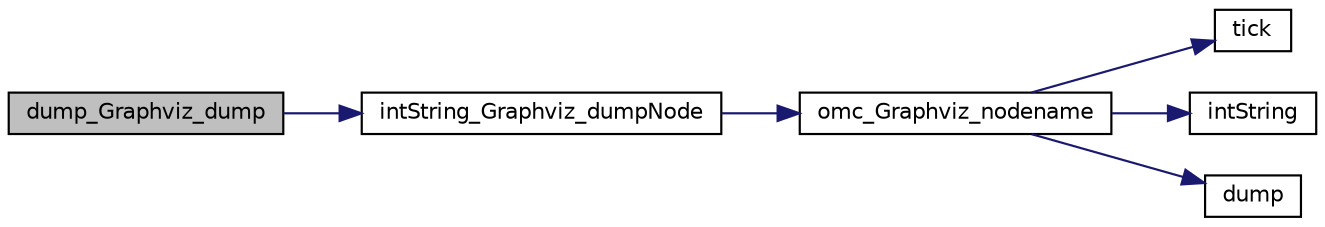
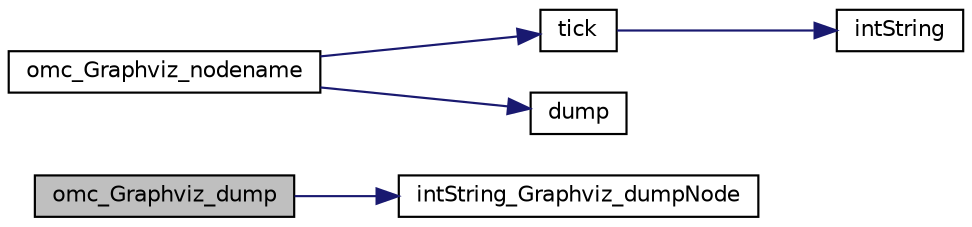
node "dump_Graphviz_dump": label "dump_Graphviz_dump" -> "omc_Graphviz_dump"
edge "intString_Graphviz_dumpNode" -> "omc_Graphviz_nodename": removed
edge "omc_Graphviz_nodename" -> "intString": now "tick" -> "intString"
